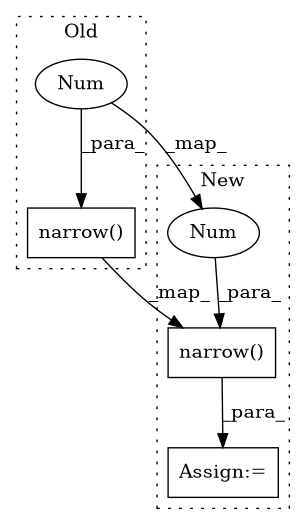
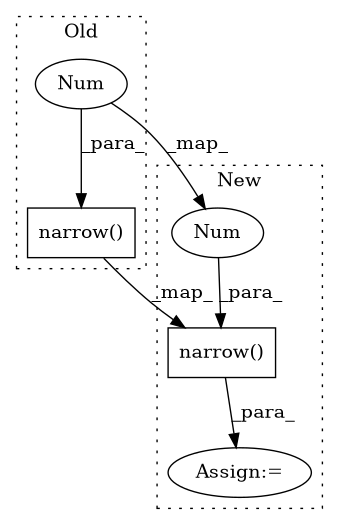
node "Assign:=": shape box -> ellipse
